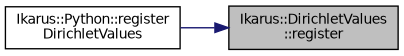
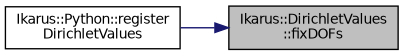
node "Ikarus::DirichletValues ::register": label "Ikarus::DirichletValues ::register" -> "Ikarus::DirichletValues ::fixDOFs"
